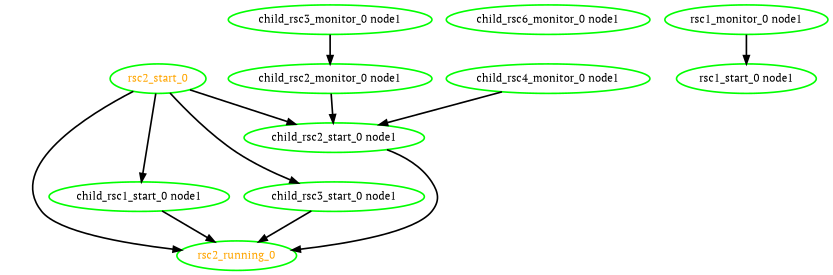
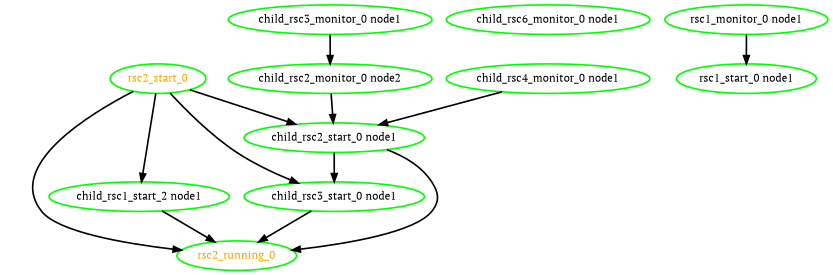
node "child_rsc2_monitor_0 node1": label "child_rsc2_monitor_0 node1" -> "child_rsc2_monitor_0 node2"
edge "child_rsc2_start_0 node1" -> "child_rsc3_start_0 node1": added
node "child_rsc1_start_0 node1": label "child_rsc1_start_0 node1" -> "child_rsc1_start_2 node1"
